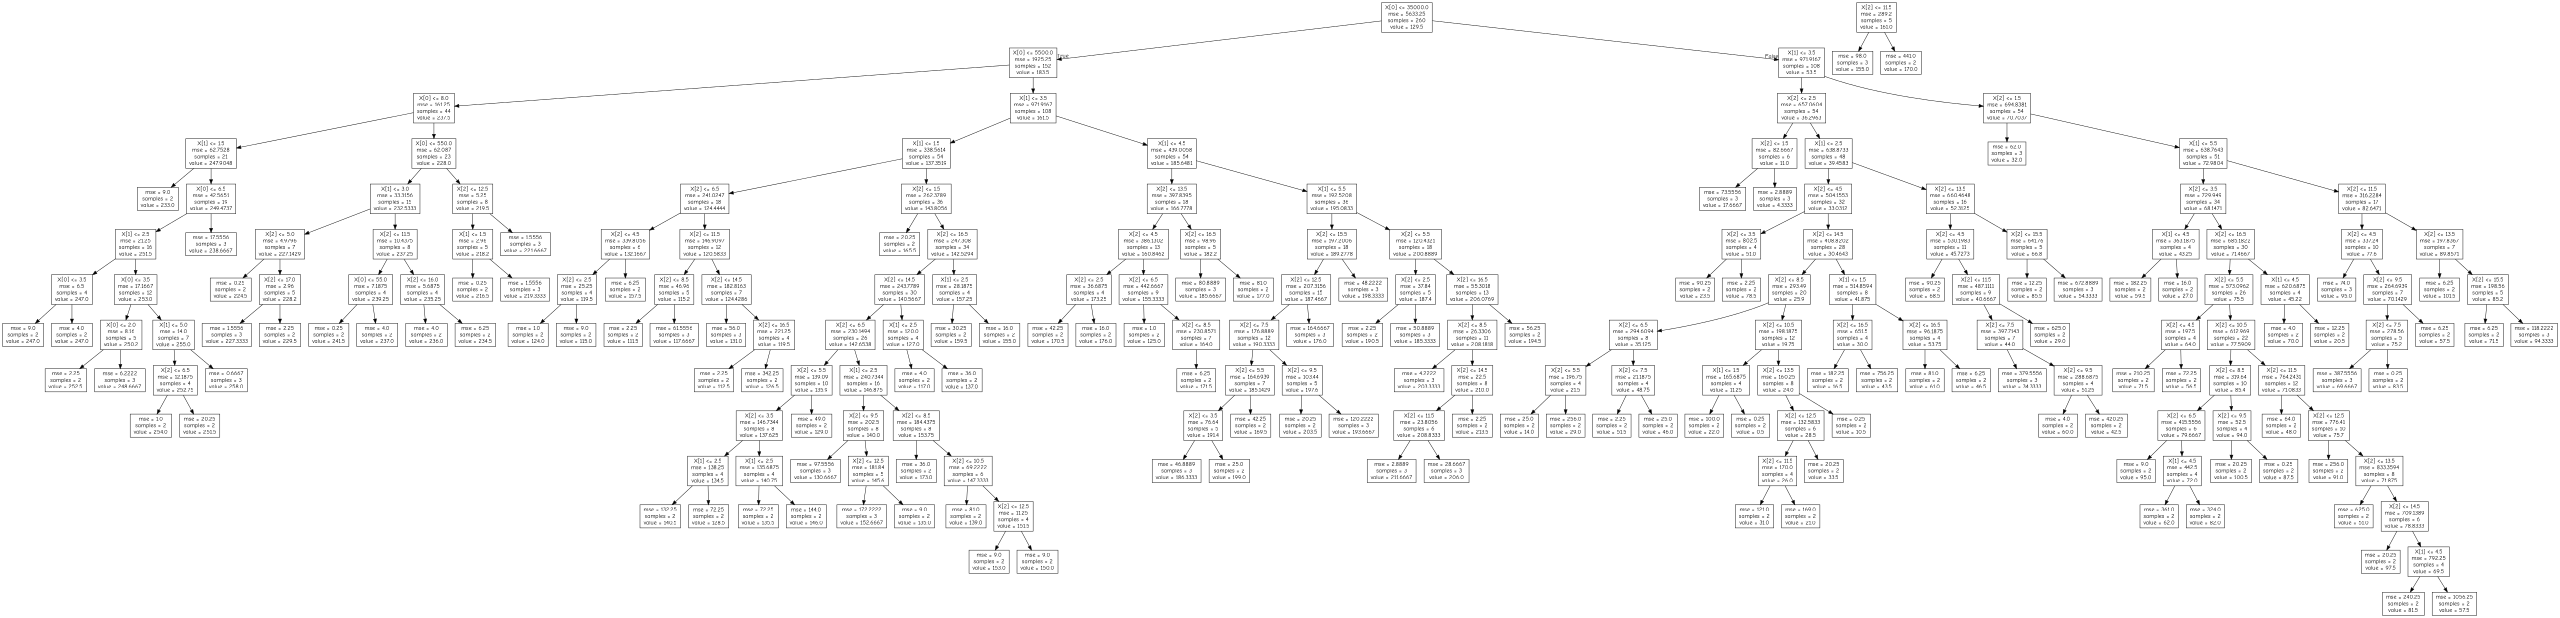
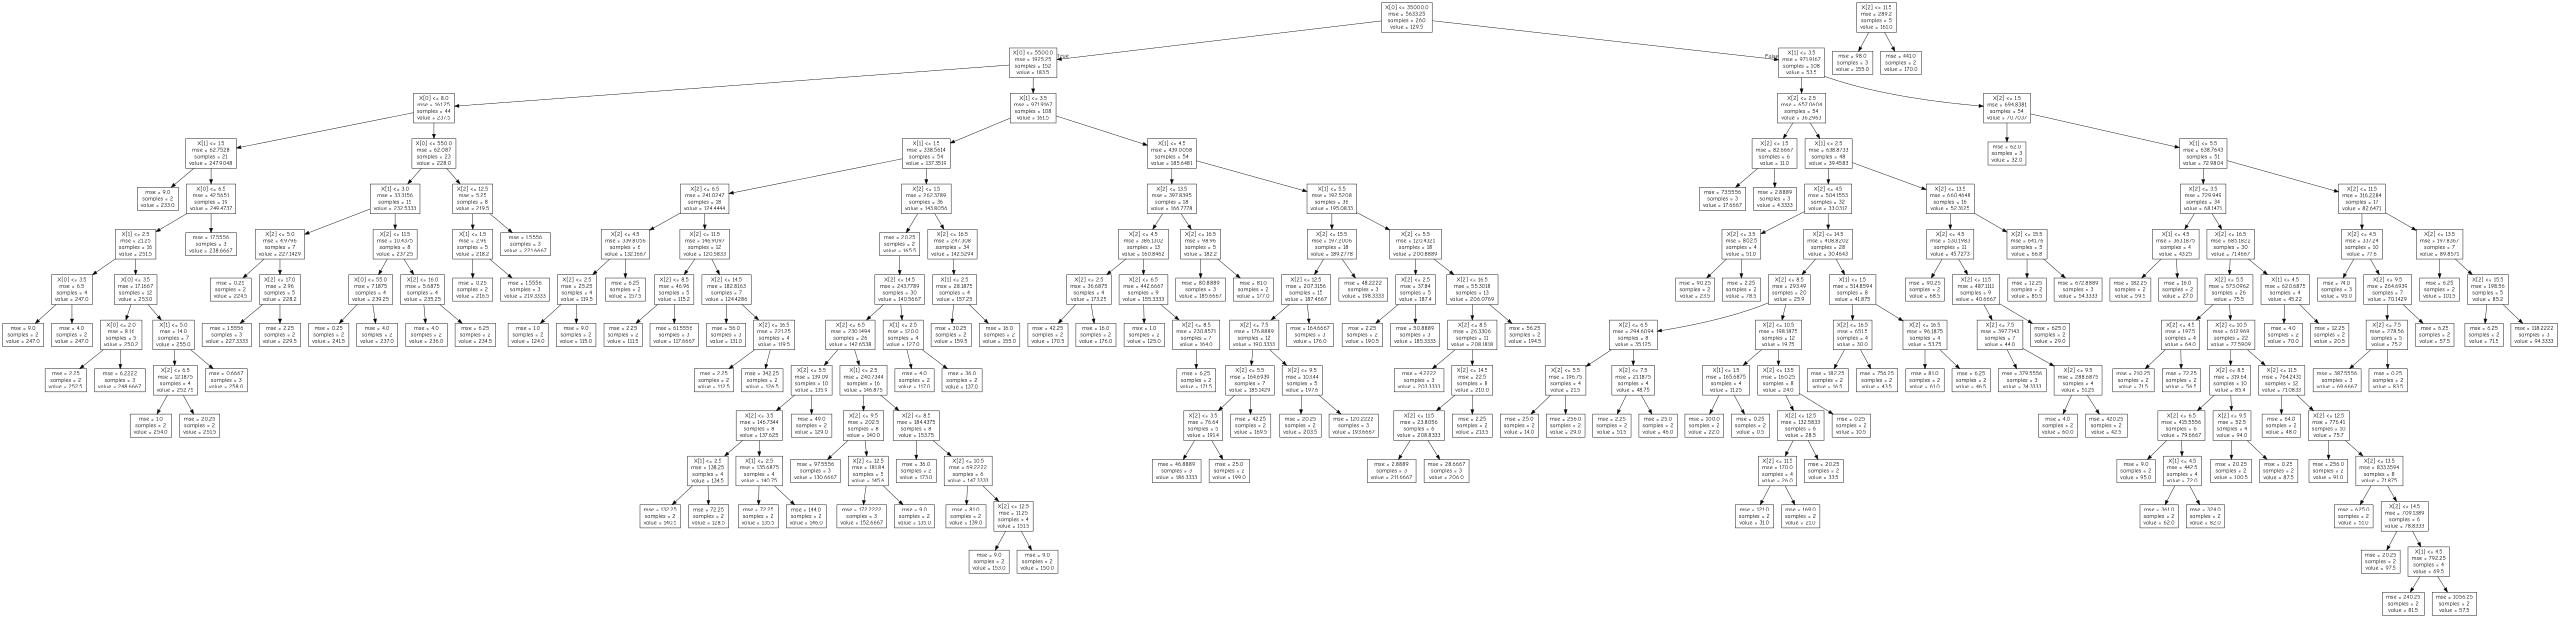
edge "X[2] <= 16.5 mse = 247.308 samples = 34 value = 142.5294" -> "X[2] <= 14.5 mse = 243.7789 samples = 30 value = 140.5667": now "mse = 20.25 samples = 2 value = 165.5" -> "X[2] <= 14.5 mse = 243.7789 samples = 30 value = 140.5667"
